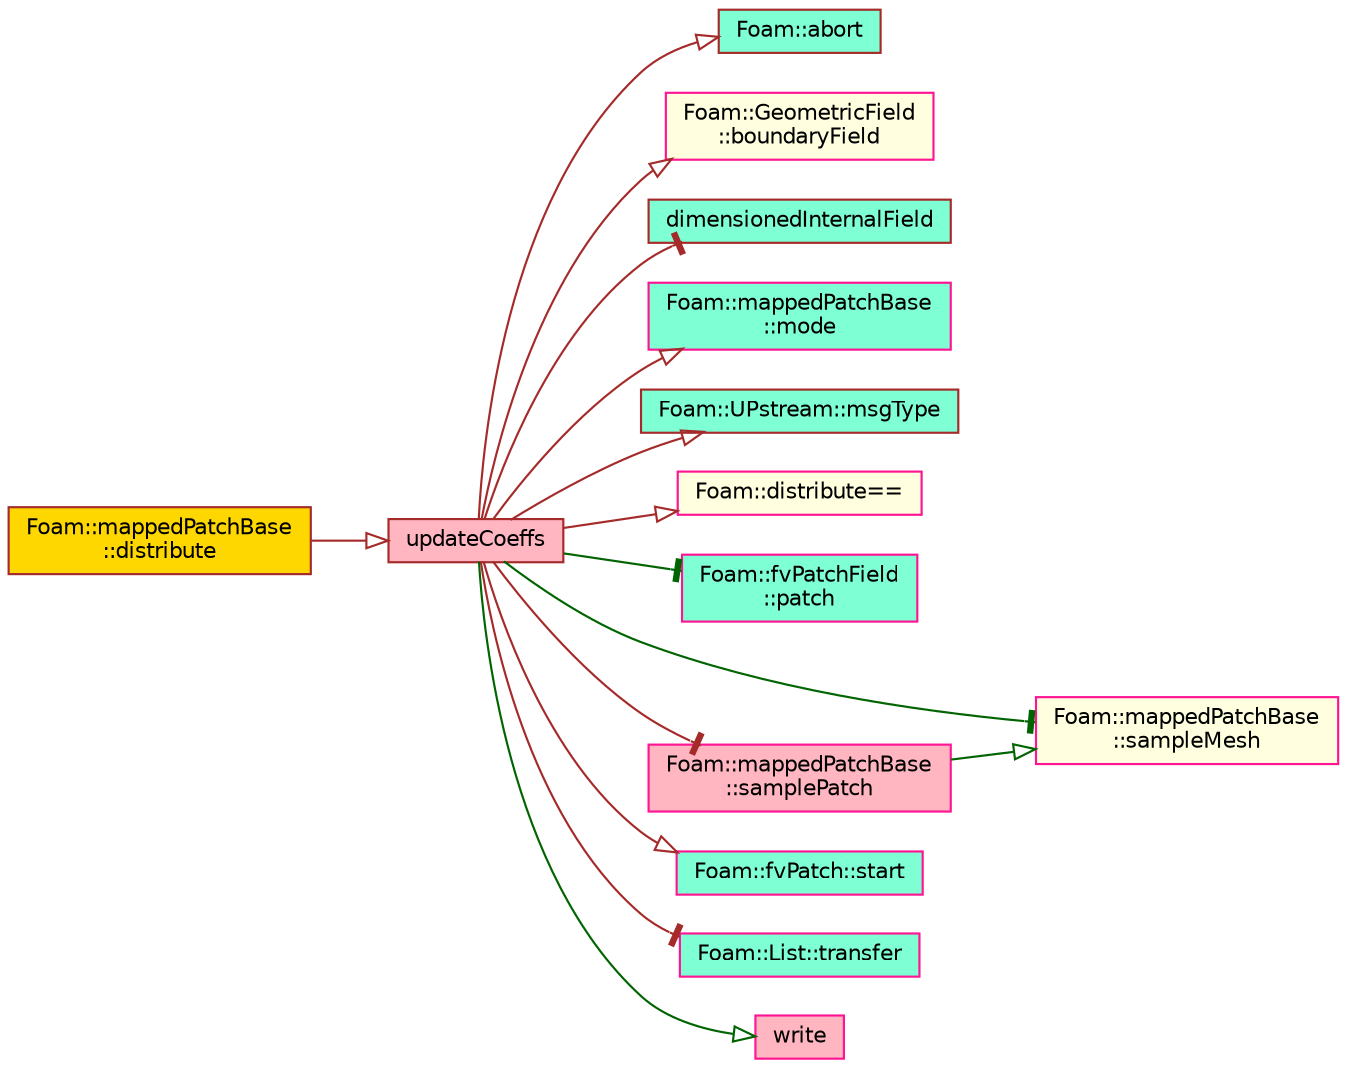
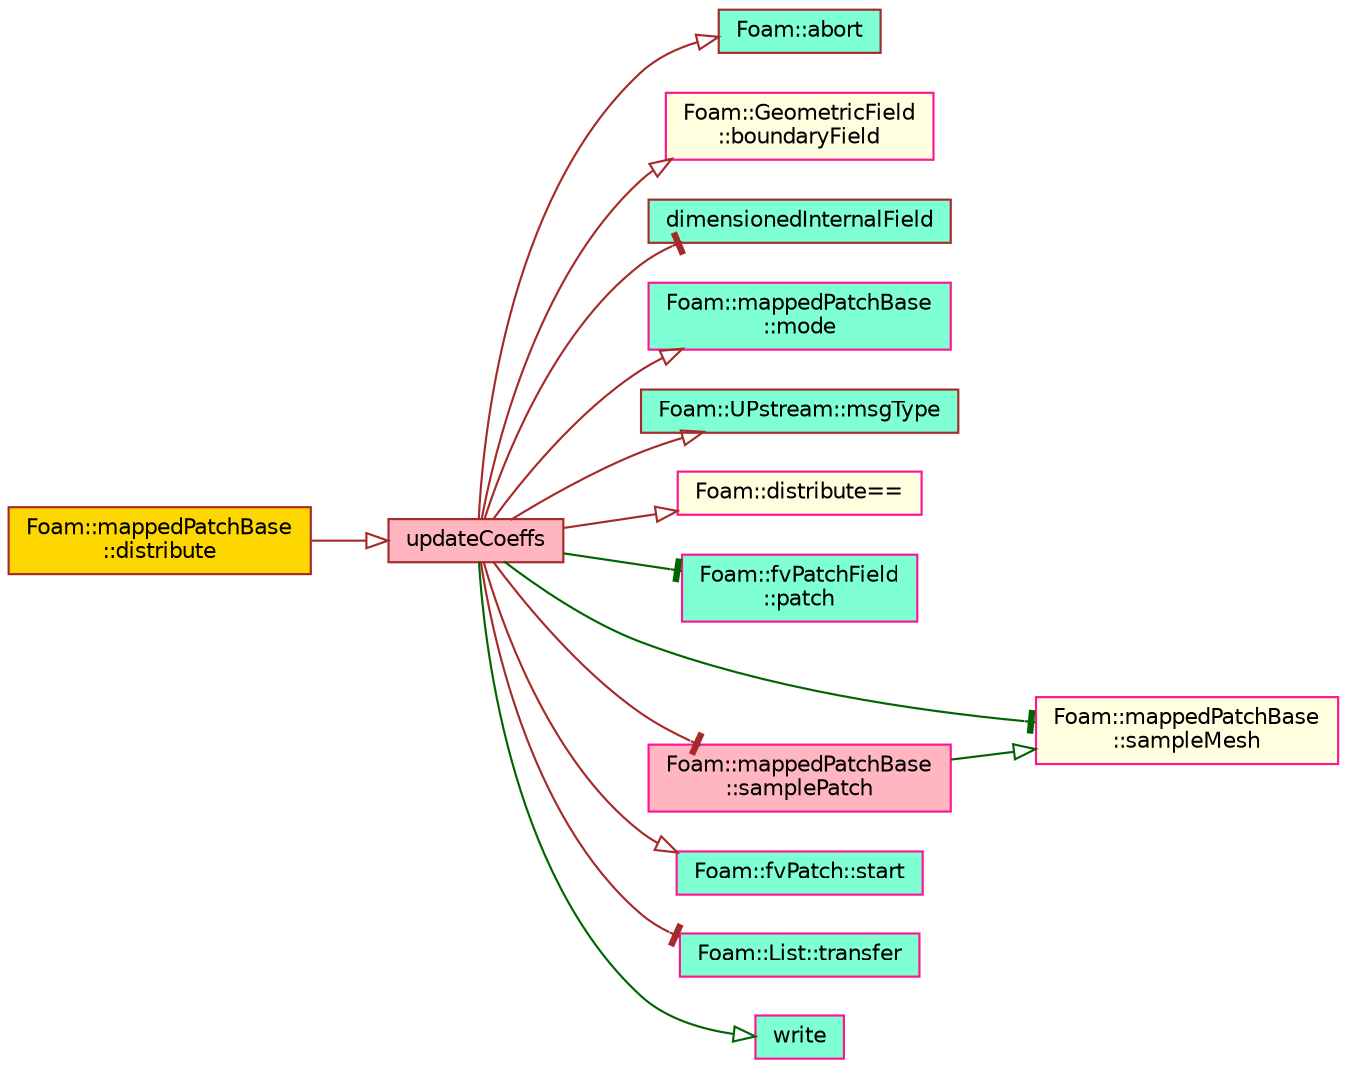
node "write": fillcolor lightpink -> aquamarine
